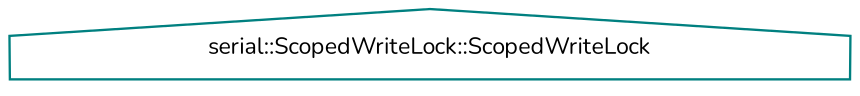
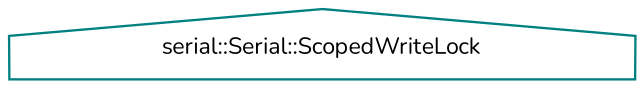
node "serial::ScopedWriteLock::ScopedWriteLock": label "serial::ScopedWriteLock::ScopedWriteLock" -> "serial::Serial::ScopedWriteLock"
